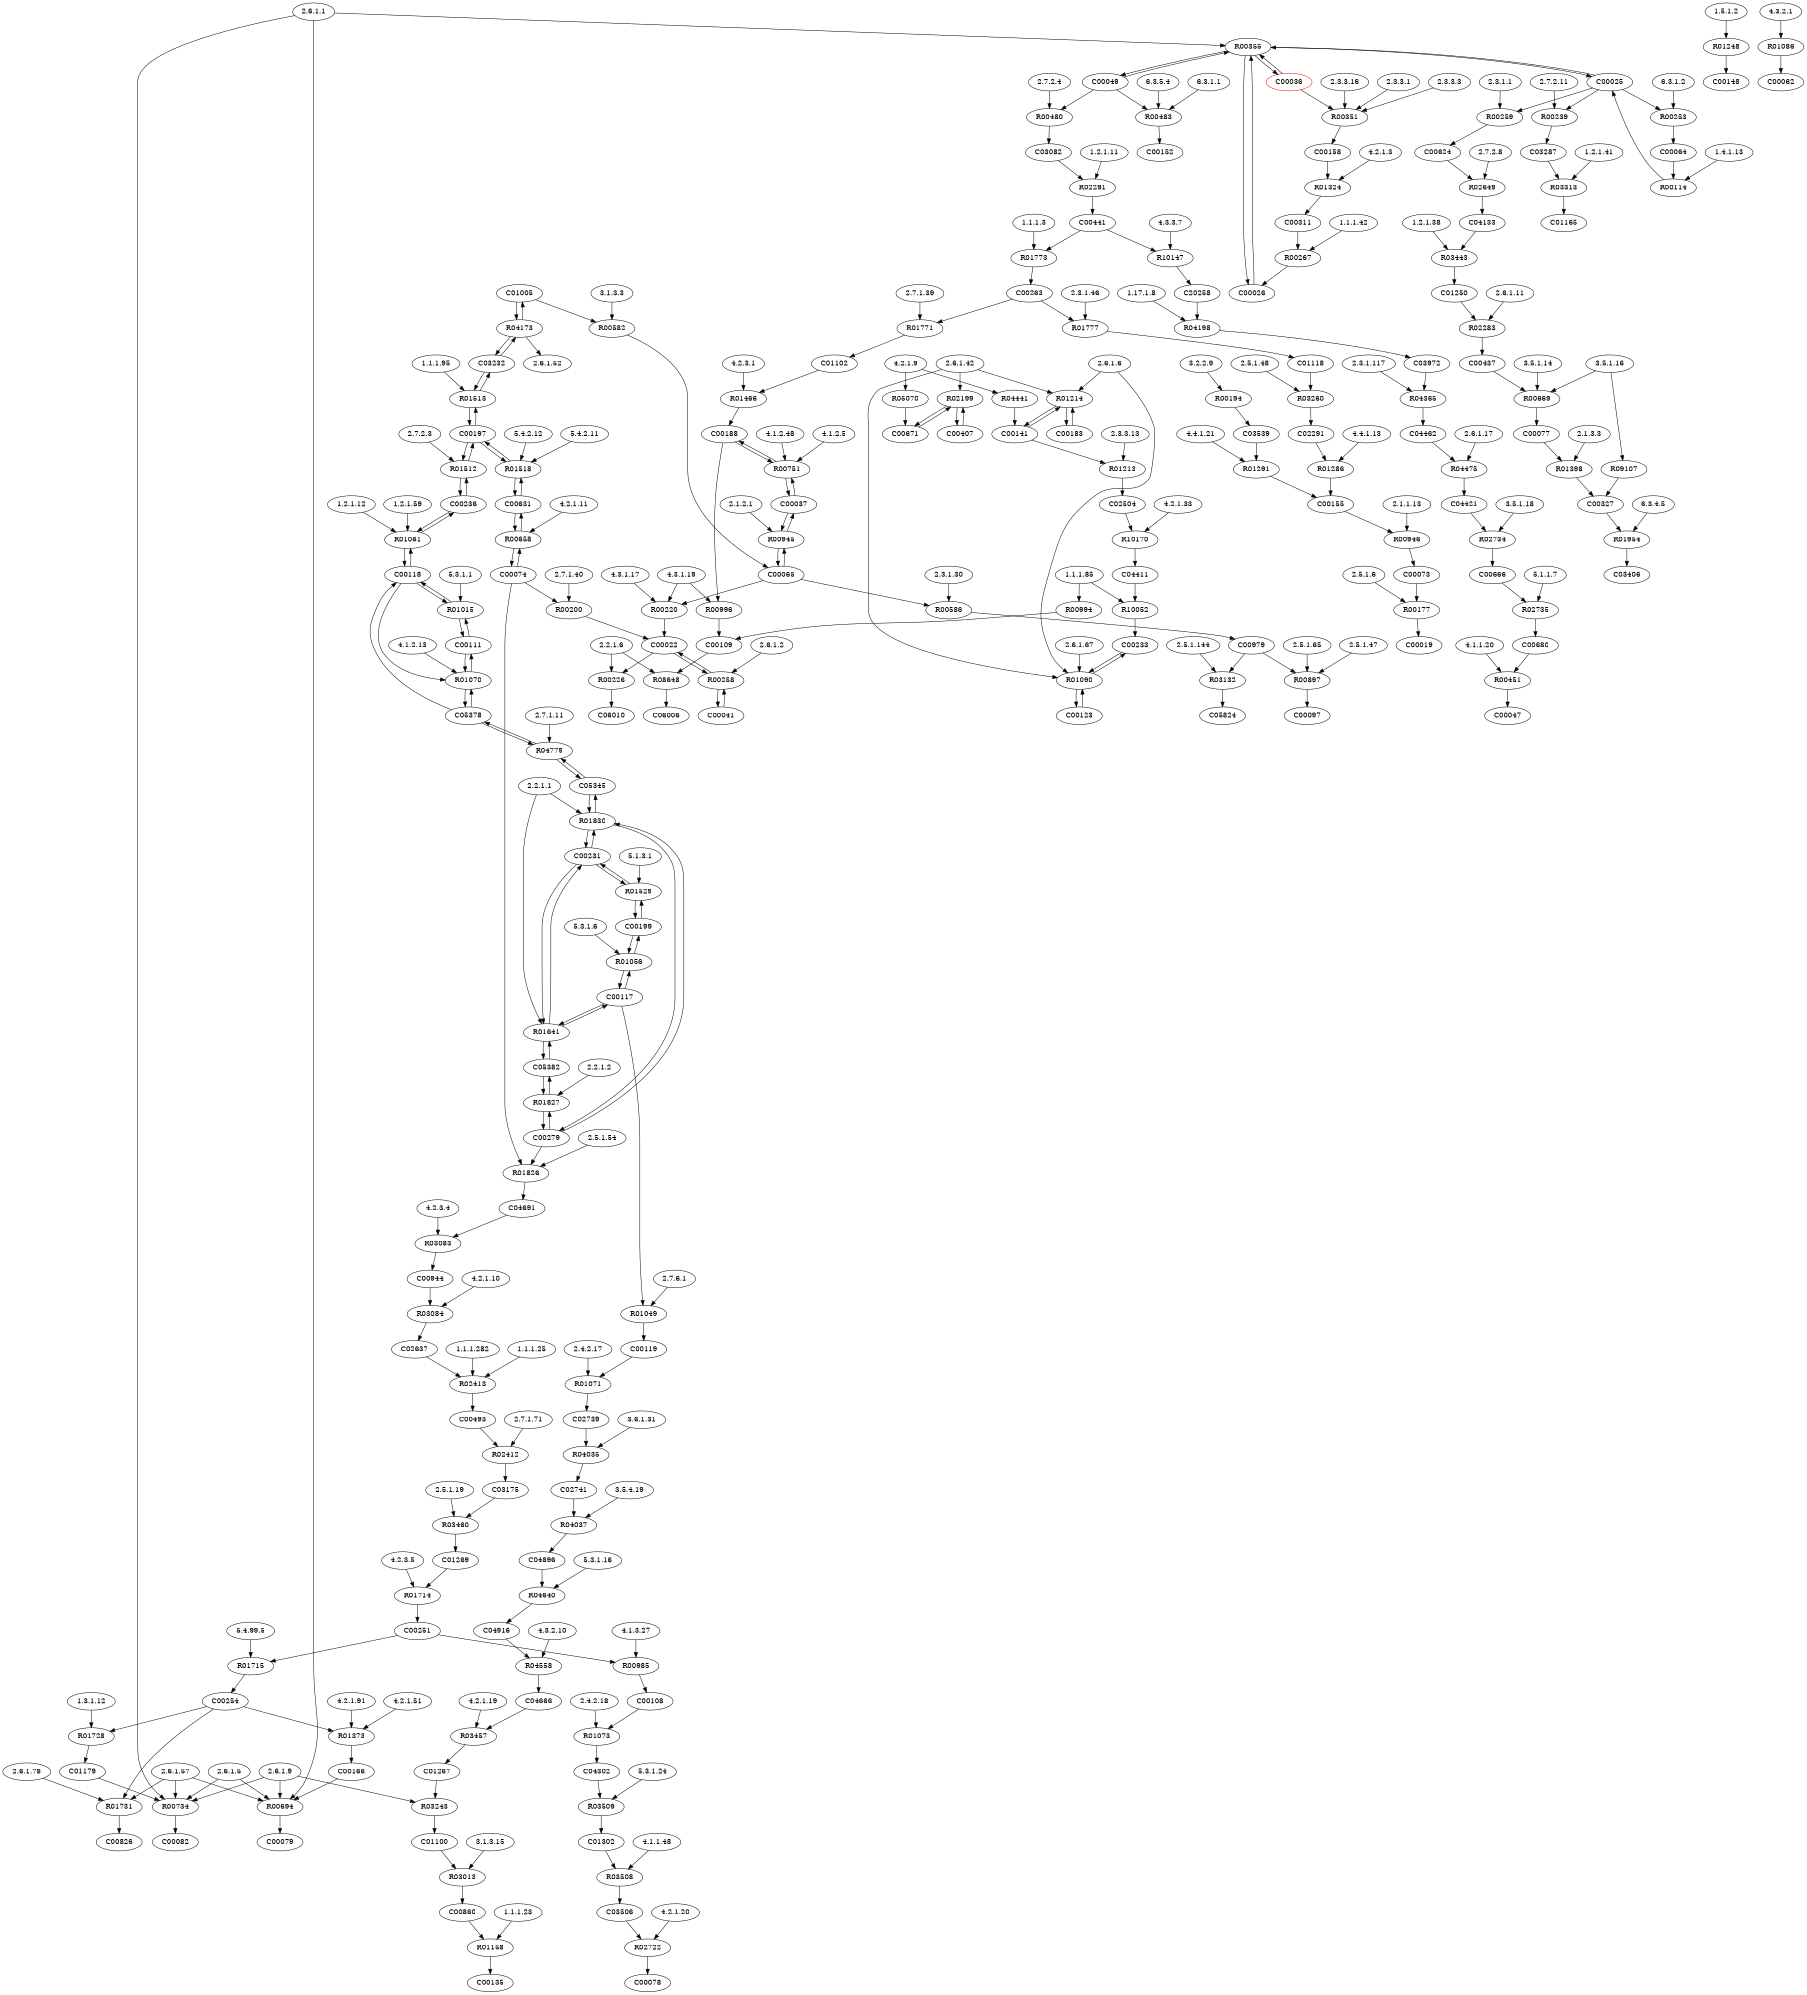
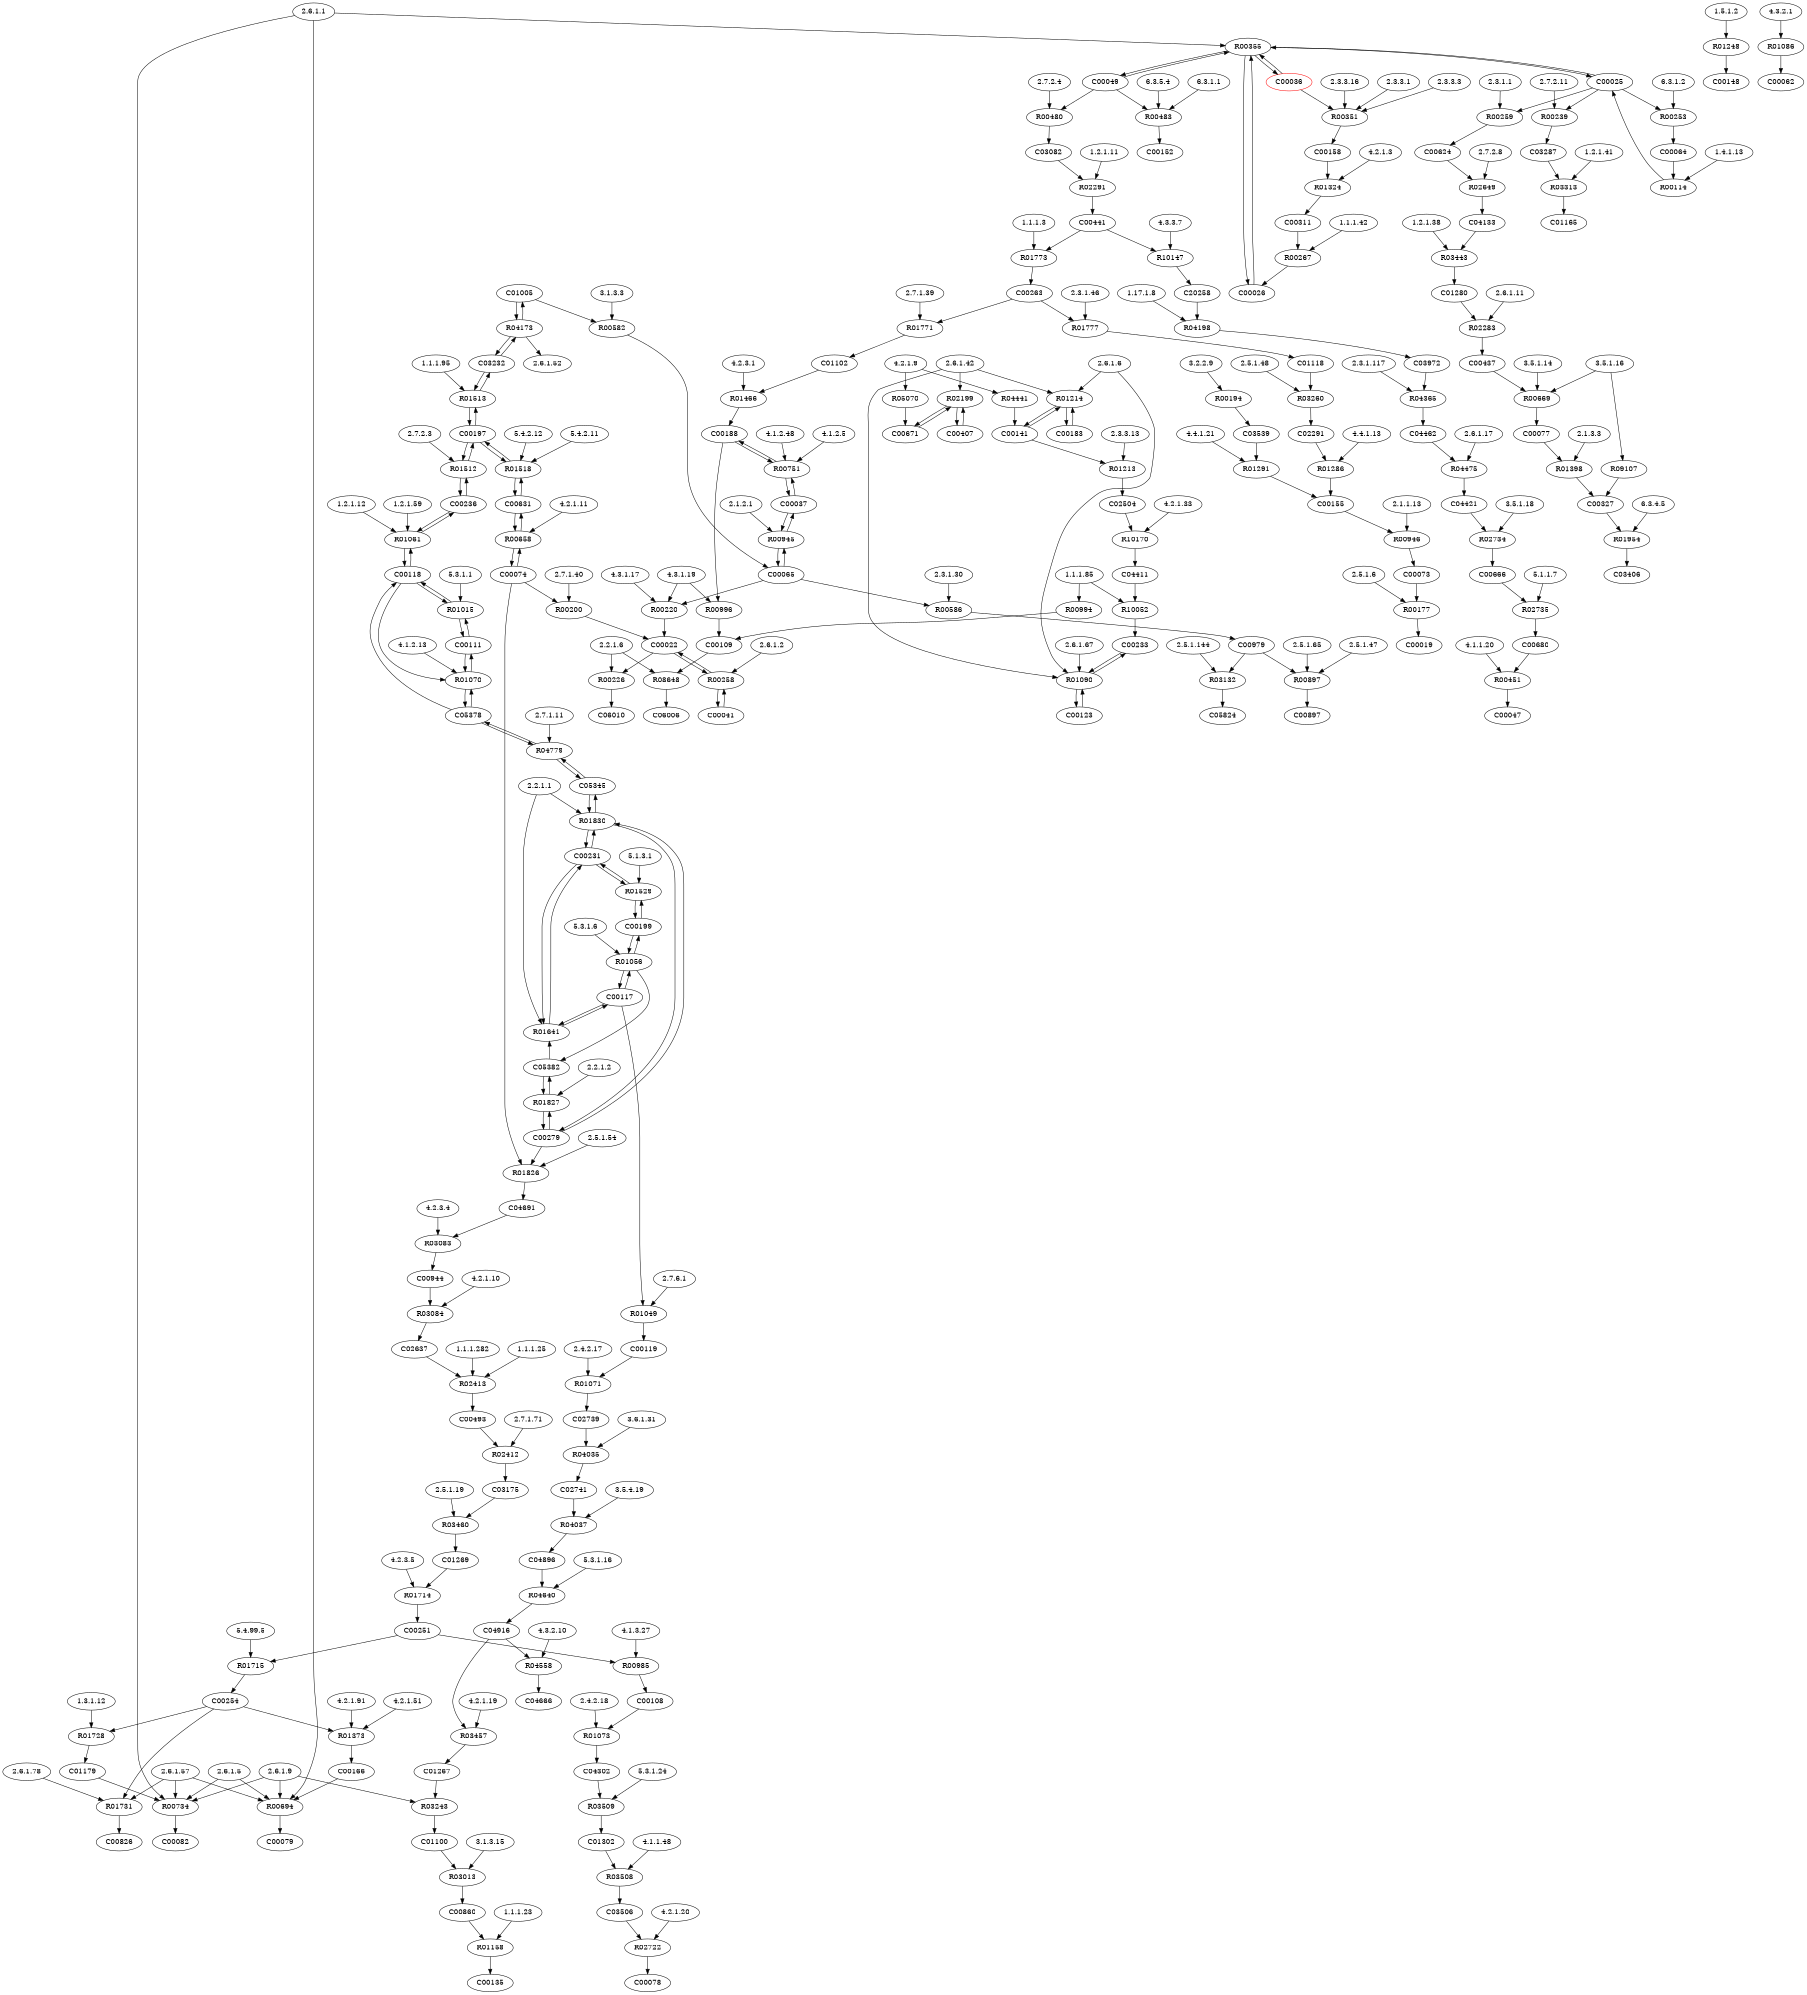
node "C01250": label "C01250" -> "C01280"
node "C00097": label "C00097" -> "C00897"
edge "R01641" -> "C05382": now "R01056" -> "C05382"
edge "C04666" -> "R03457": now "C04916" -> "R03457"
